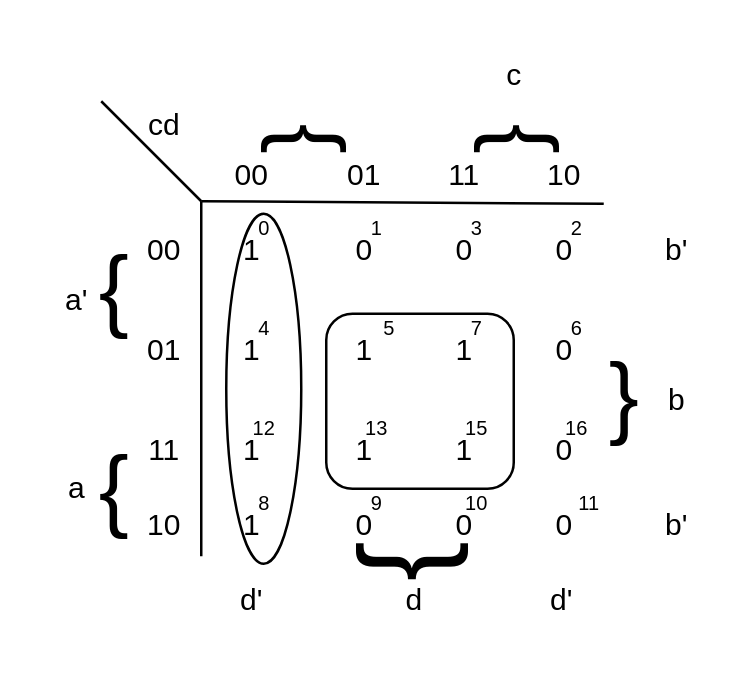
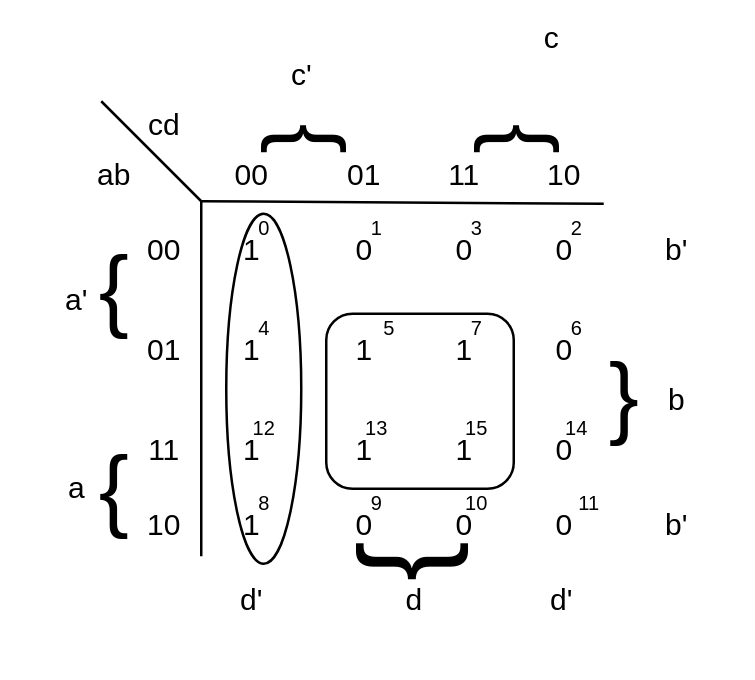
node "c'": added
node "c": moved (514, 76) -> (551, 39)
node "ab": added
node "16": label "16" -> "14"
